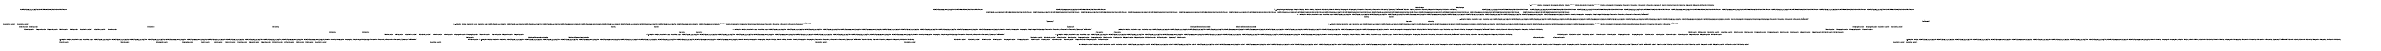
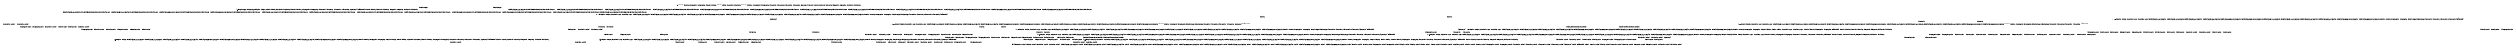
edge "s0" -> "s3": removed, label "[RmPadFrmInitPkts]/"
edge "s6" -> "s16": now "s1" -> "s16"
edge "s7" -> "s12": now "s7" -> "s19"
